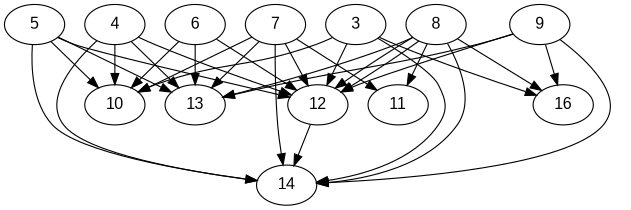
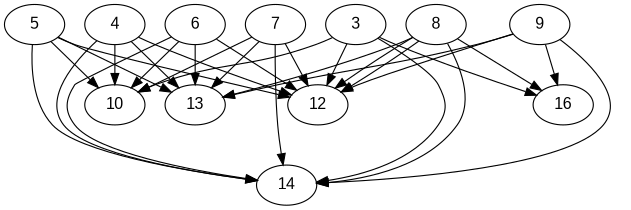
node "11": removed
edge "12" -> "14": now "6" -> "14"
